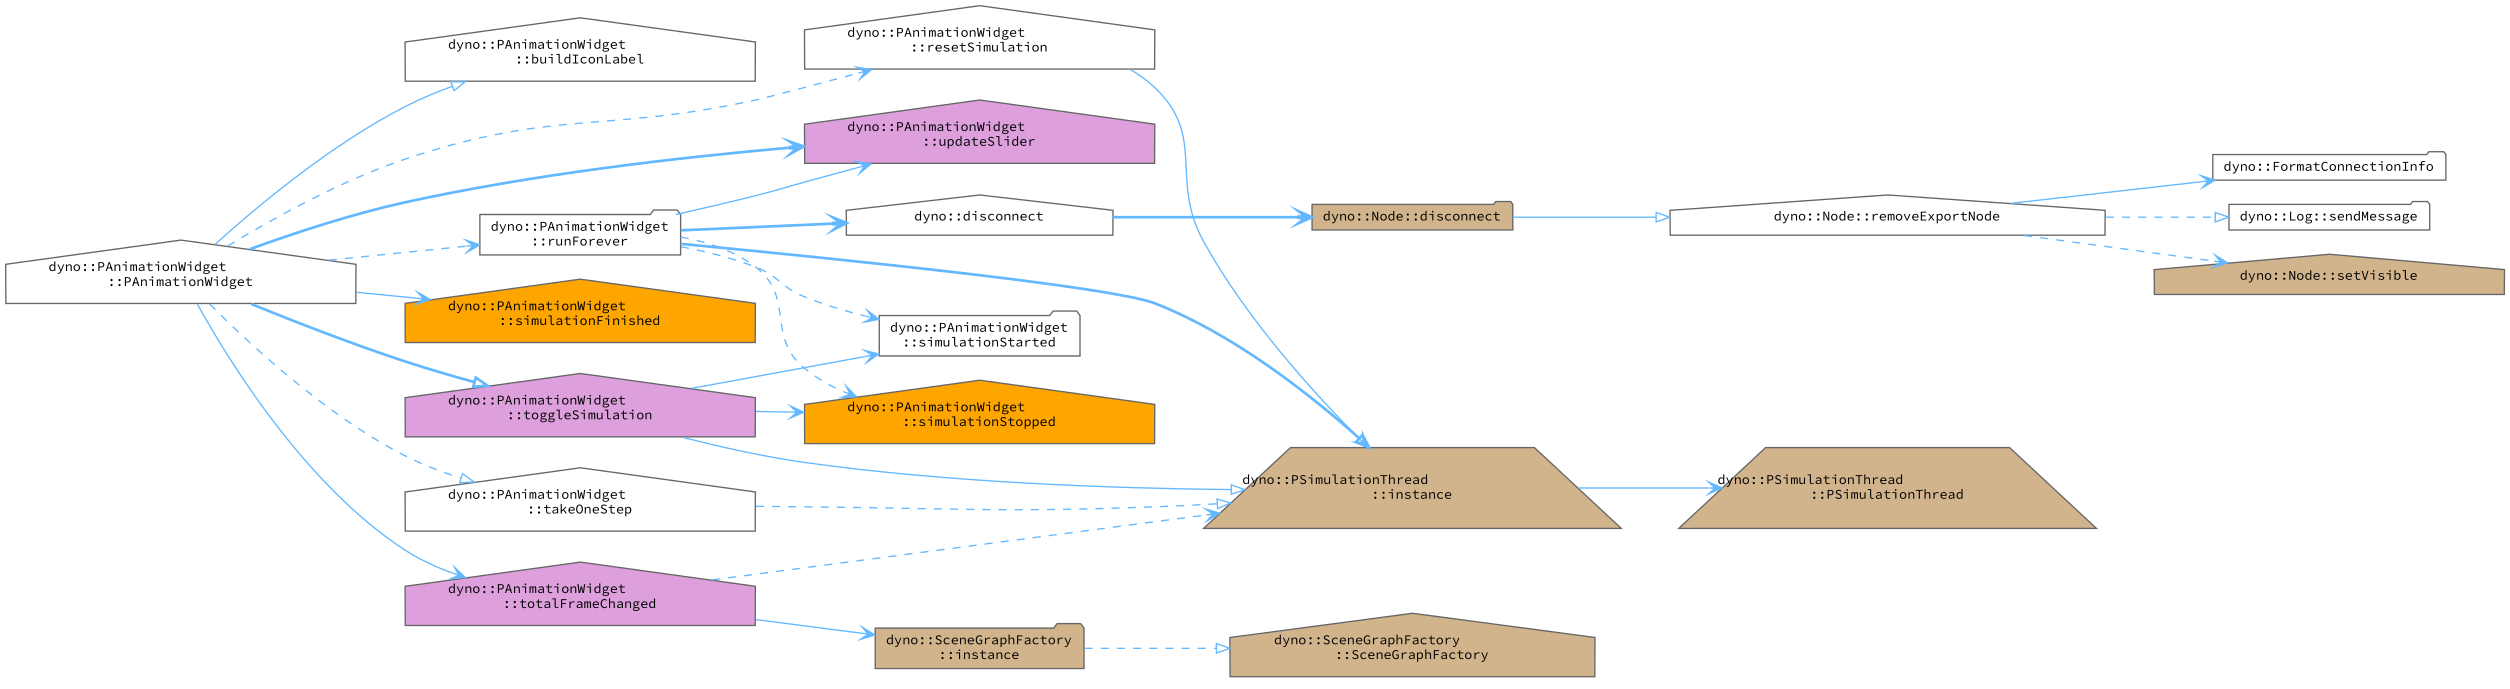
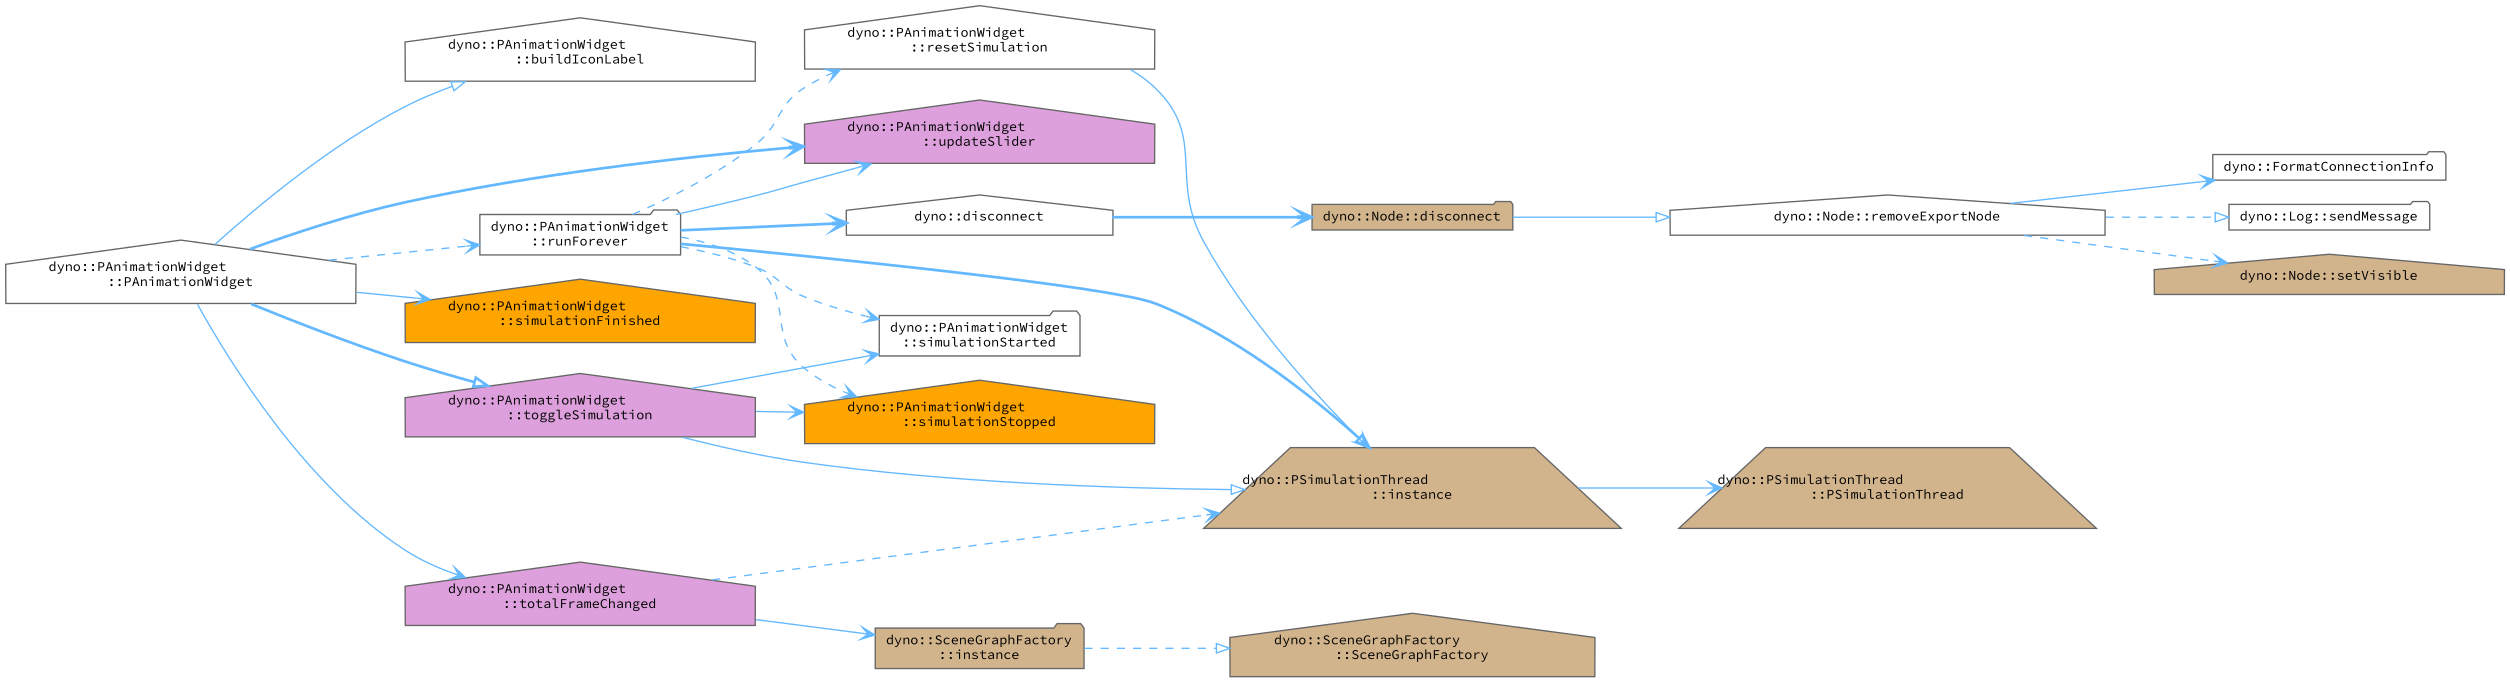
edge "dyno::PAnimationWidget ::PAnimationWidget" -> "dyno::PAnimationWidget ::resetSimulation": now "dyno::PAnimationWidget ::runForever" -> "dyno::PAnimationWidget ::resetSimulation"
node "dyno::PAnimationWidget ::takeOneStep": removed
